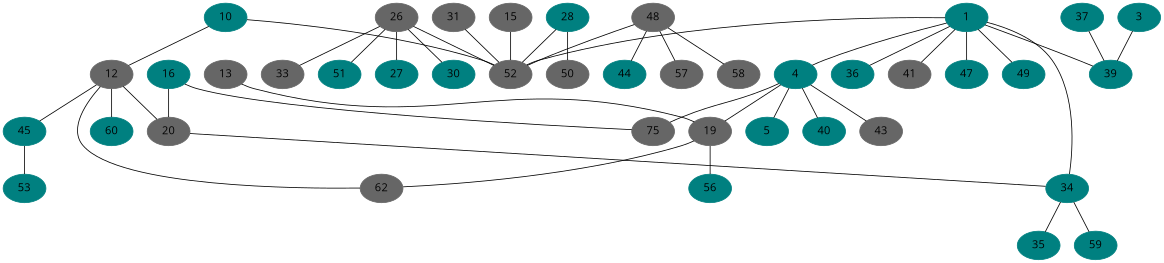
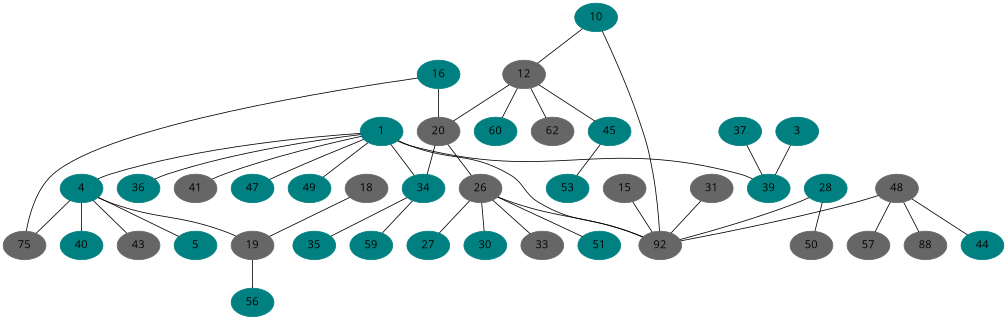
node "13": label "13" -> "18"
node "52": label "52" -> "92"
node "58": label "58" -> "88"
edge "20" -- "26": added
edge "19" -- "62": removed
